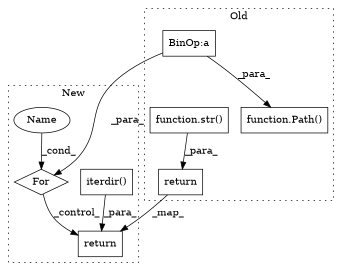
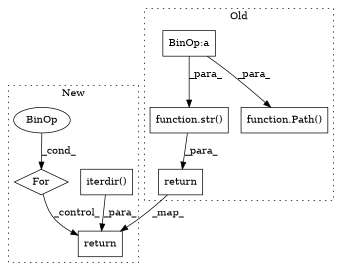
edge "BinOp:a" -> "For": now "BinOp:a" -> "function.str()"
node "Name": label "Name" -> "BinOp"
